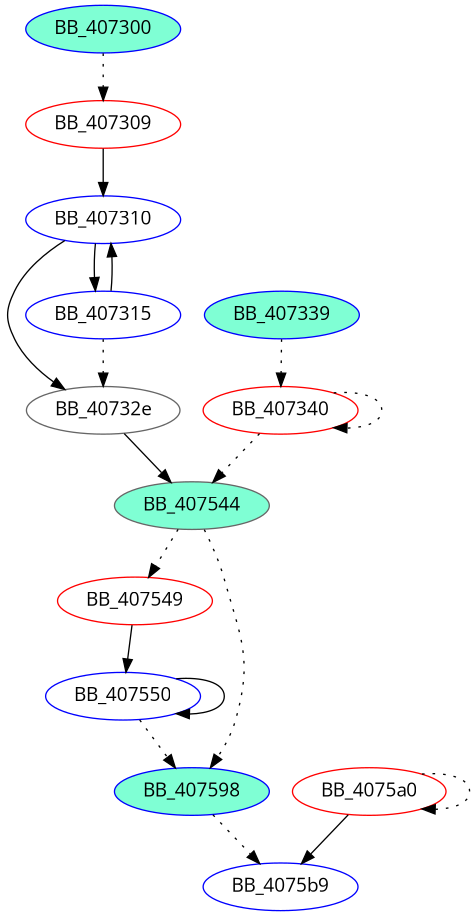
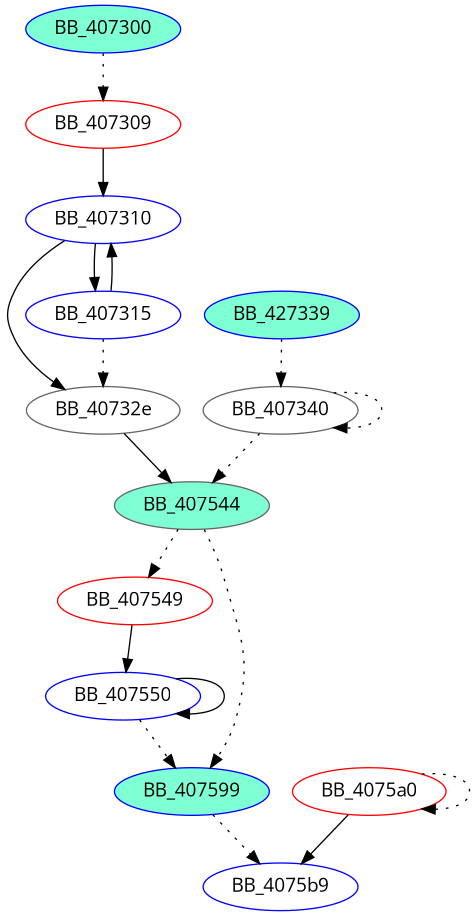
node "BB_407339": label "BB_407339" -> "BB_427339"
node "BB_407340": color red -> gray40
node "BB_407598": label "BB_407598" -> "BB_407599"
